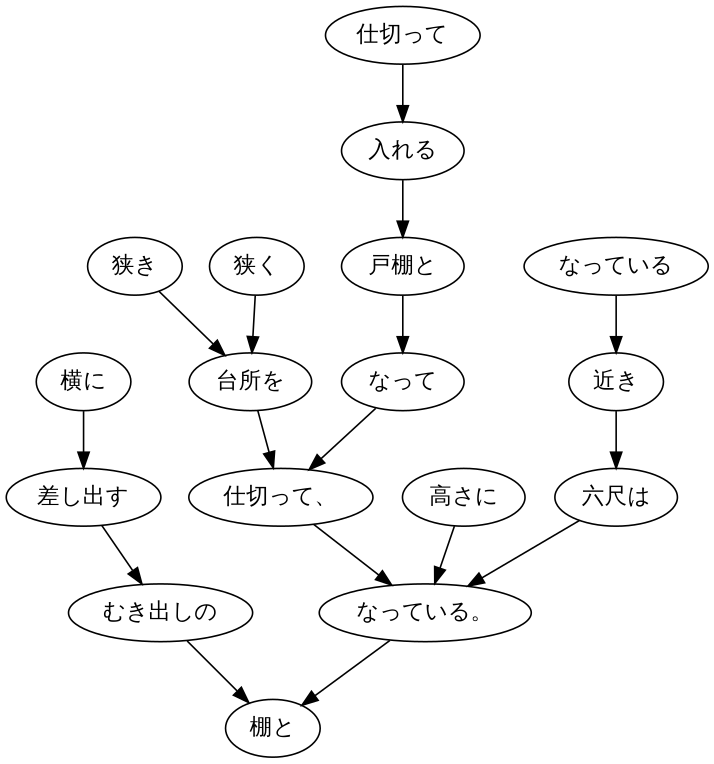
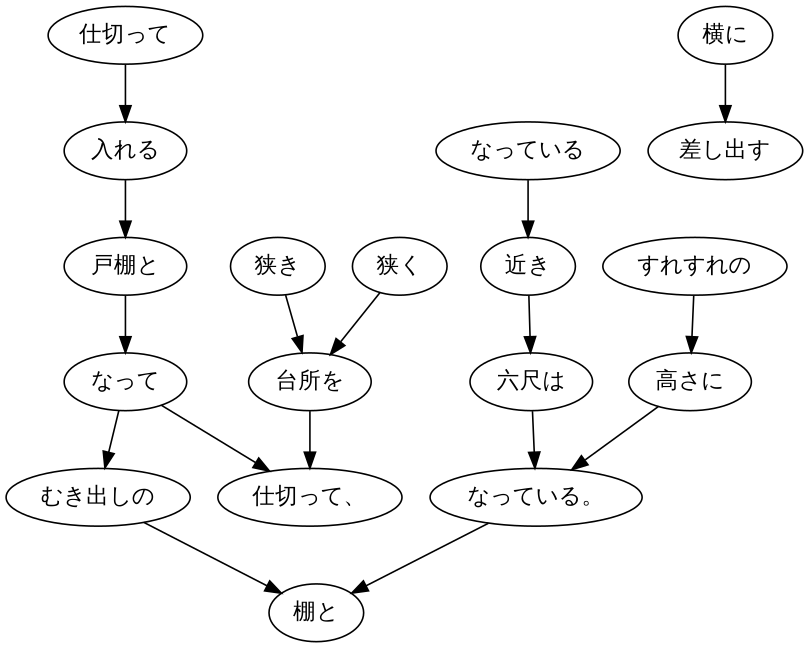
node "すれすれの": added
edge "差し出す" -> "むき出しの": now "なって" -> "むき出しの"
edge "仕切って、" -> "なっている。": removed
